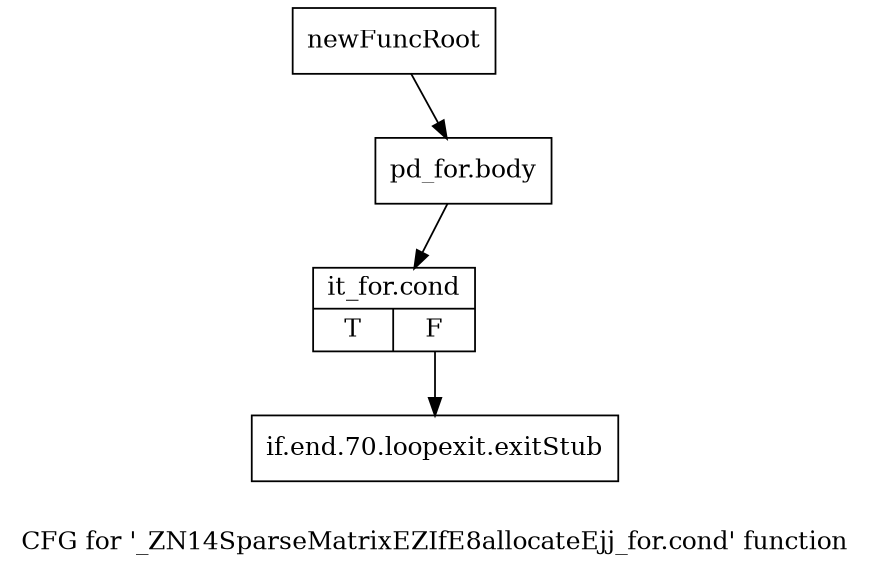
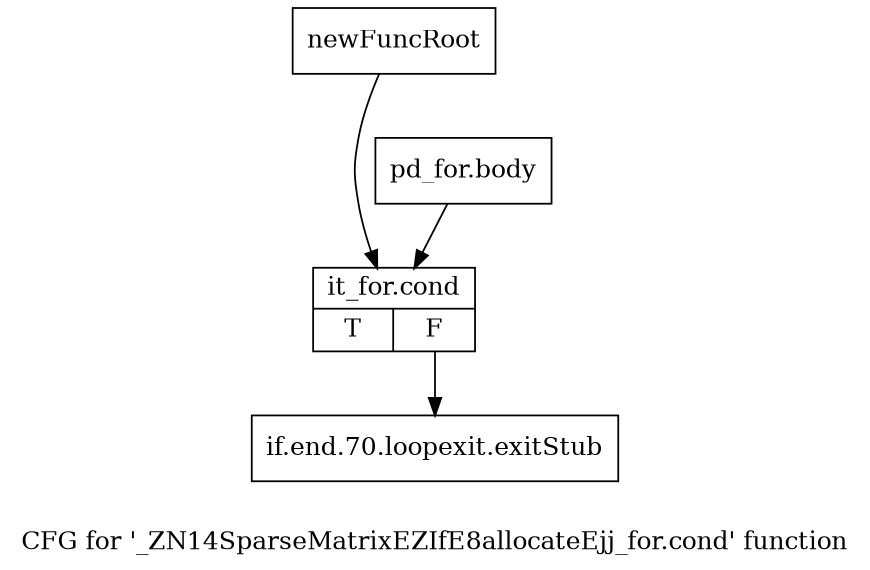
edge "newFuncRoot" -> "pd_for.body": now "newFuncRoot" -> "it_for.cond"
